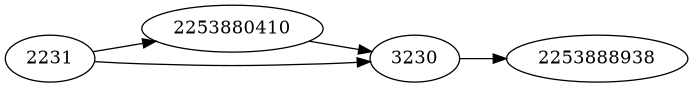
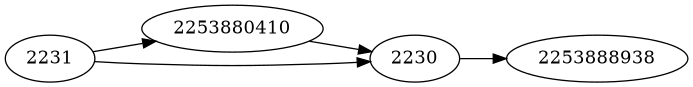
node "3230": label "3230" -> "2230"
